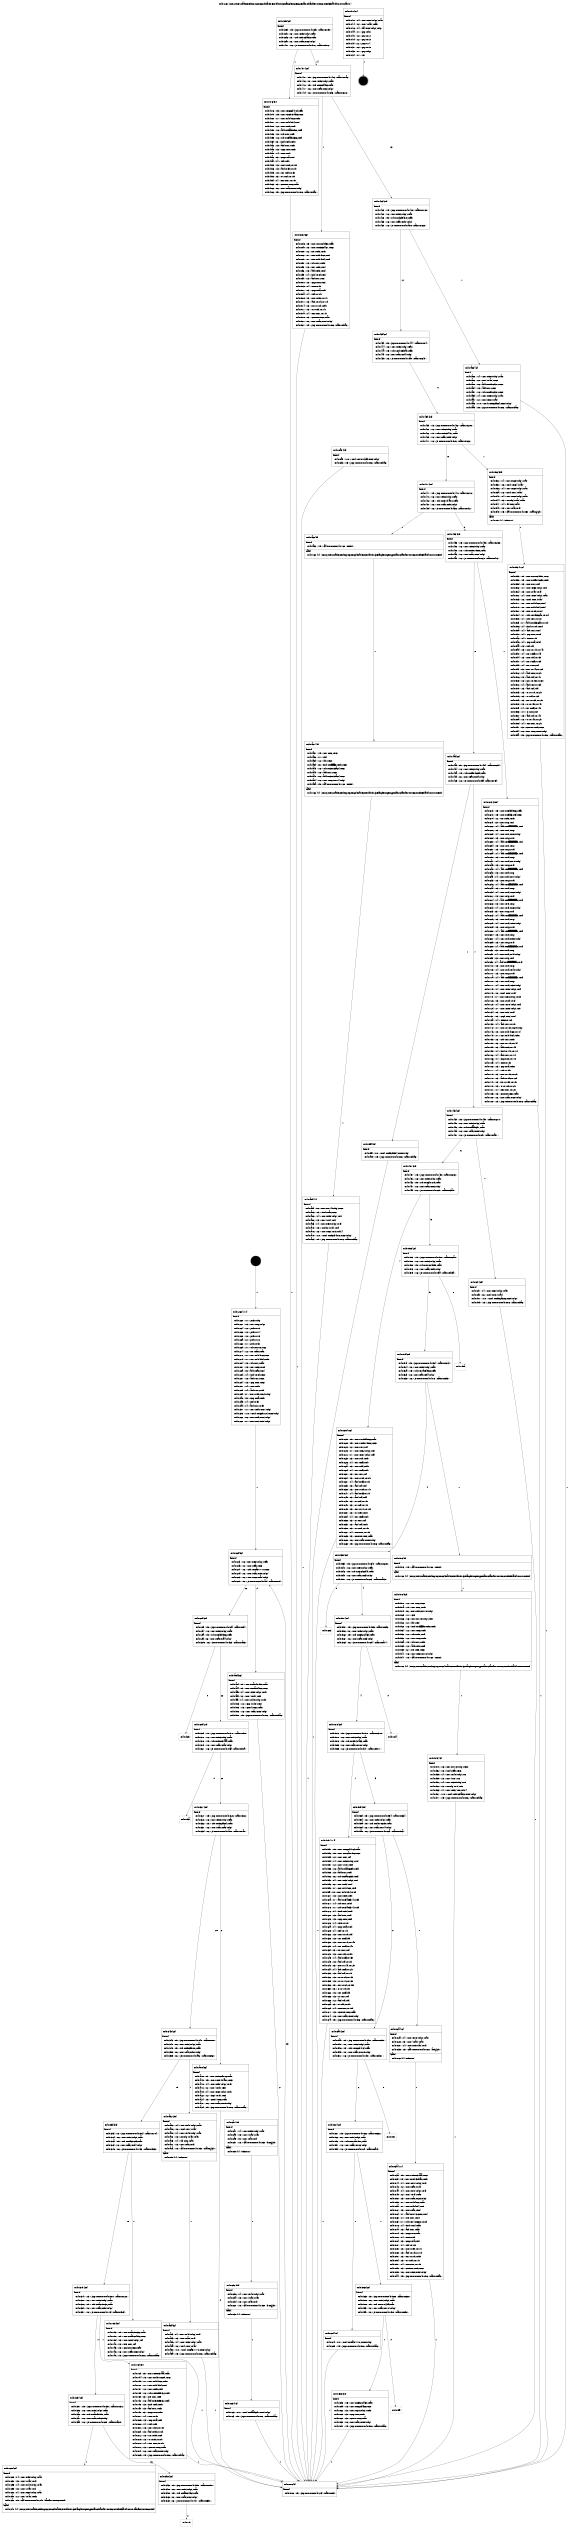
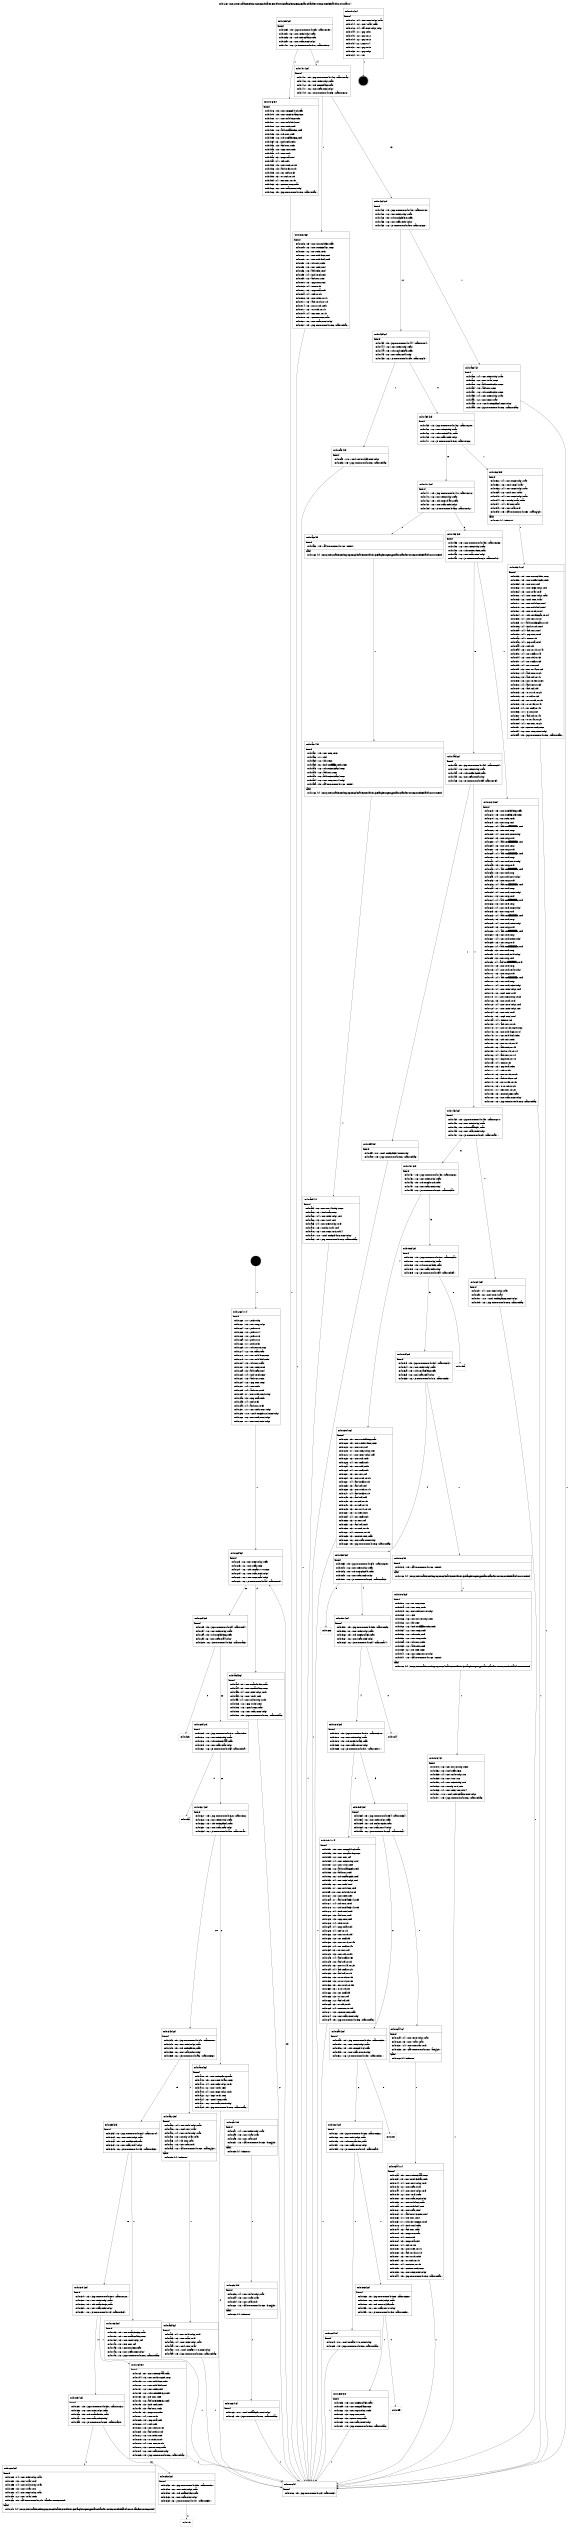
edge "0x40143f [28]" -> "0x4018a9 [15]": added, label "1"
